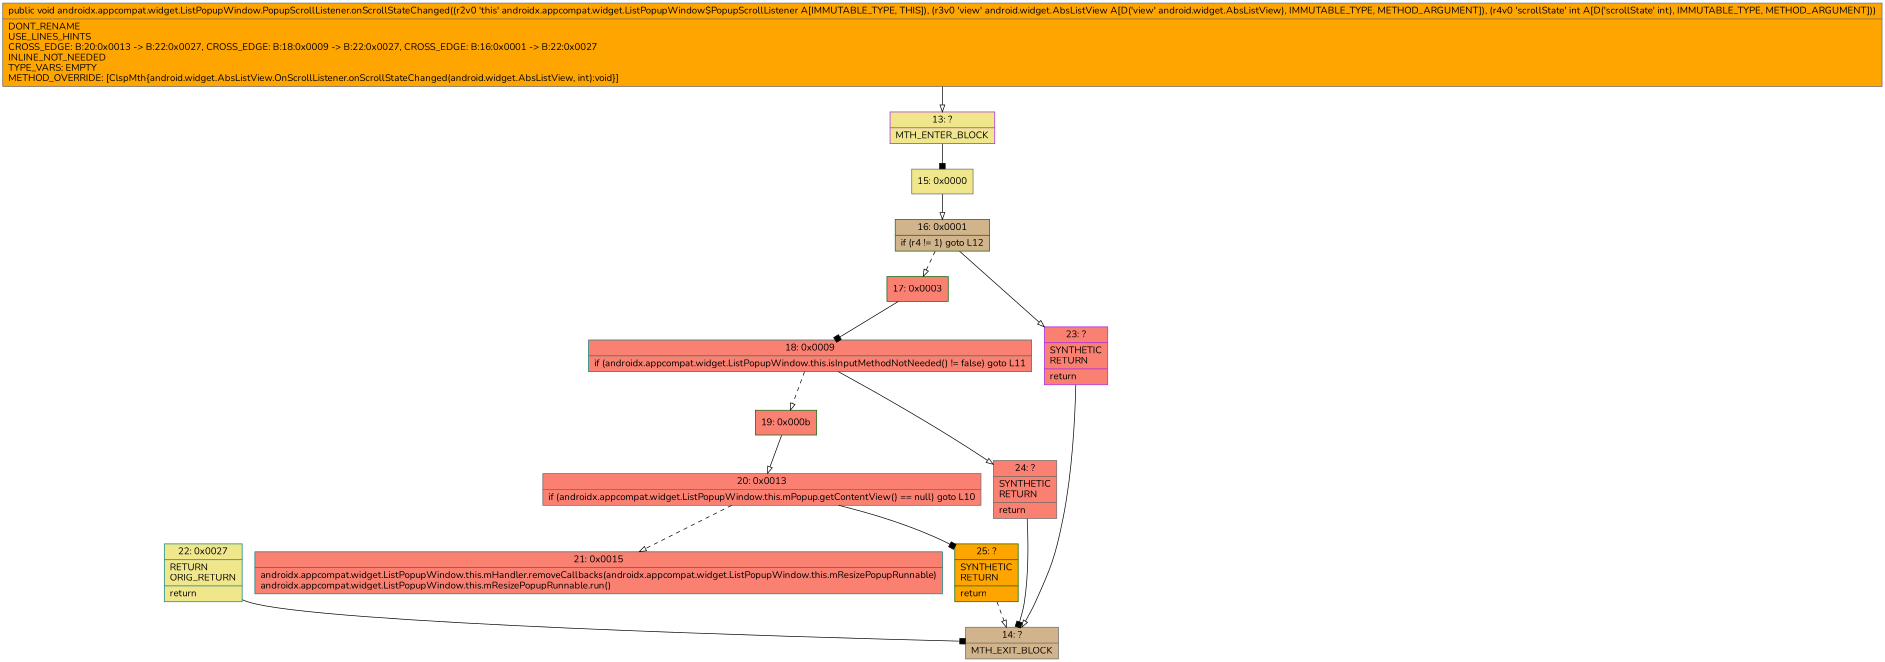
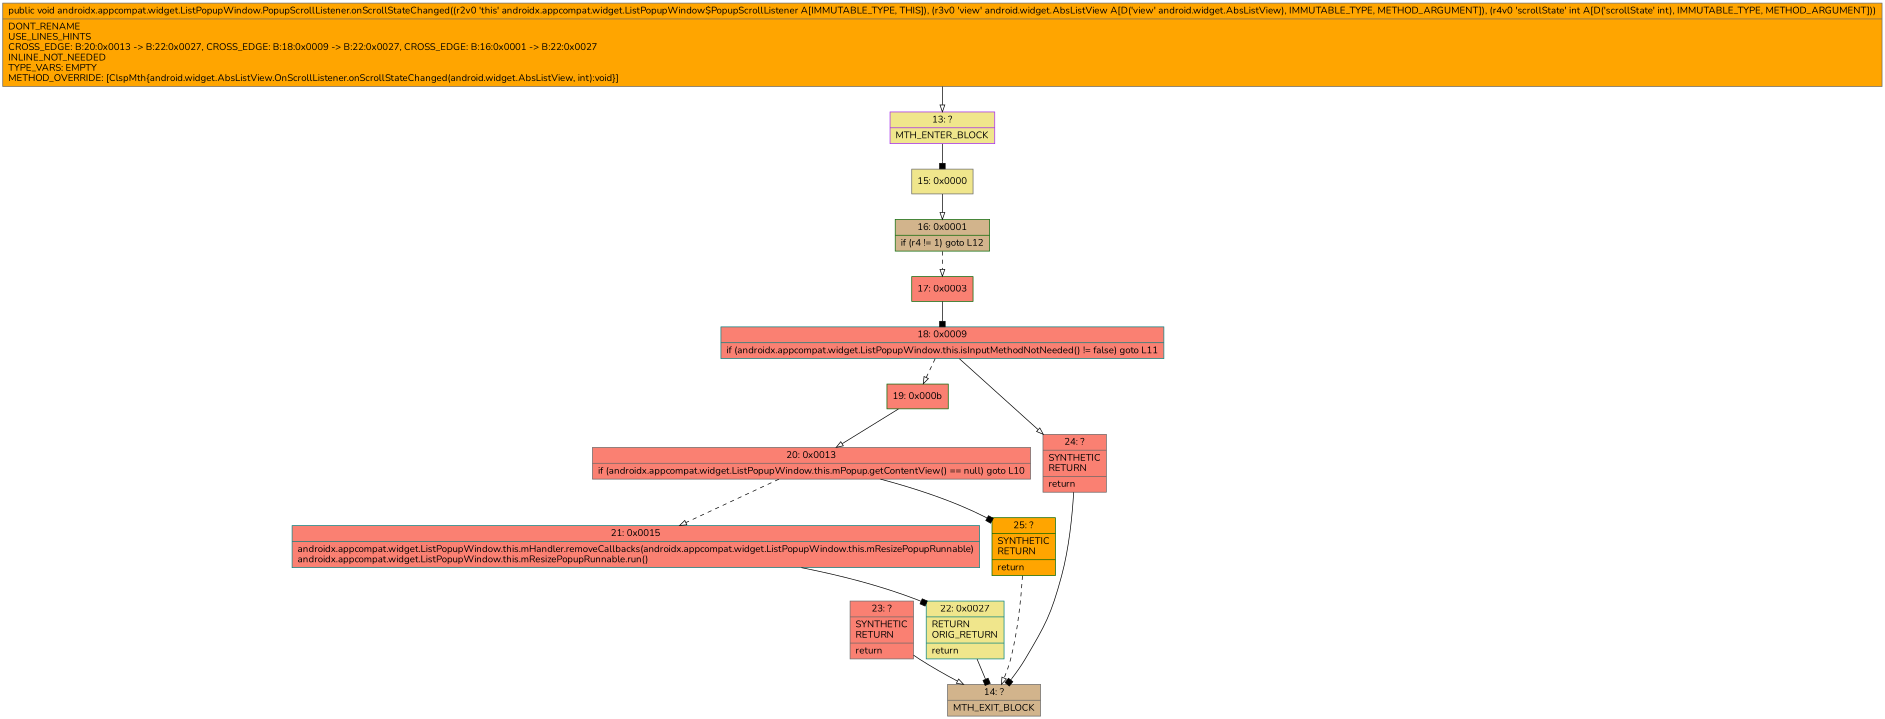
edge "16: 0x0001" -> "23: ?": removed
node "23: ?": color purple -> gray40
edge "21: 0x0015" -> "22: 0x0027": added
